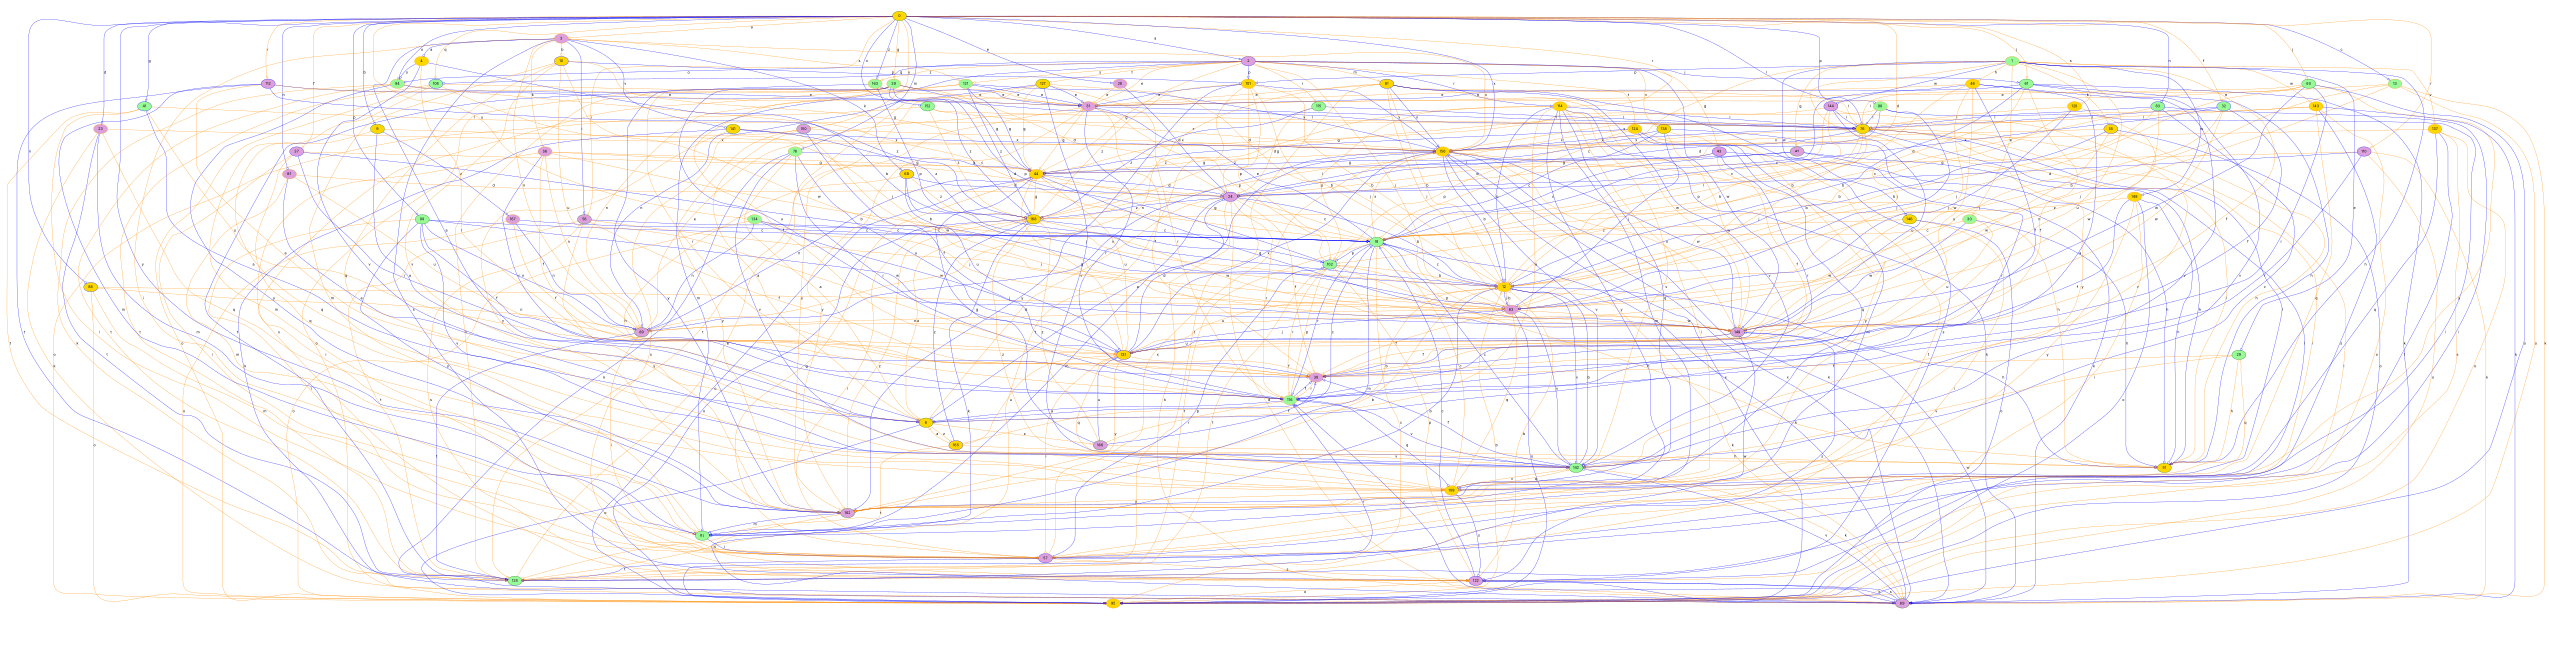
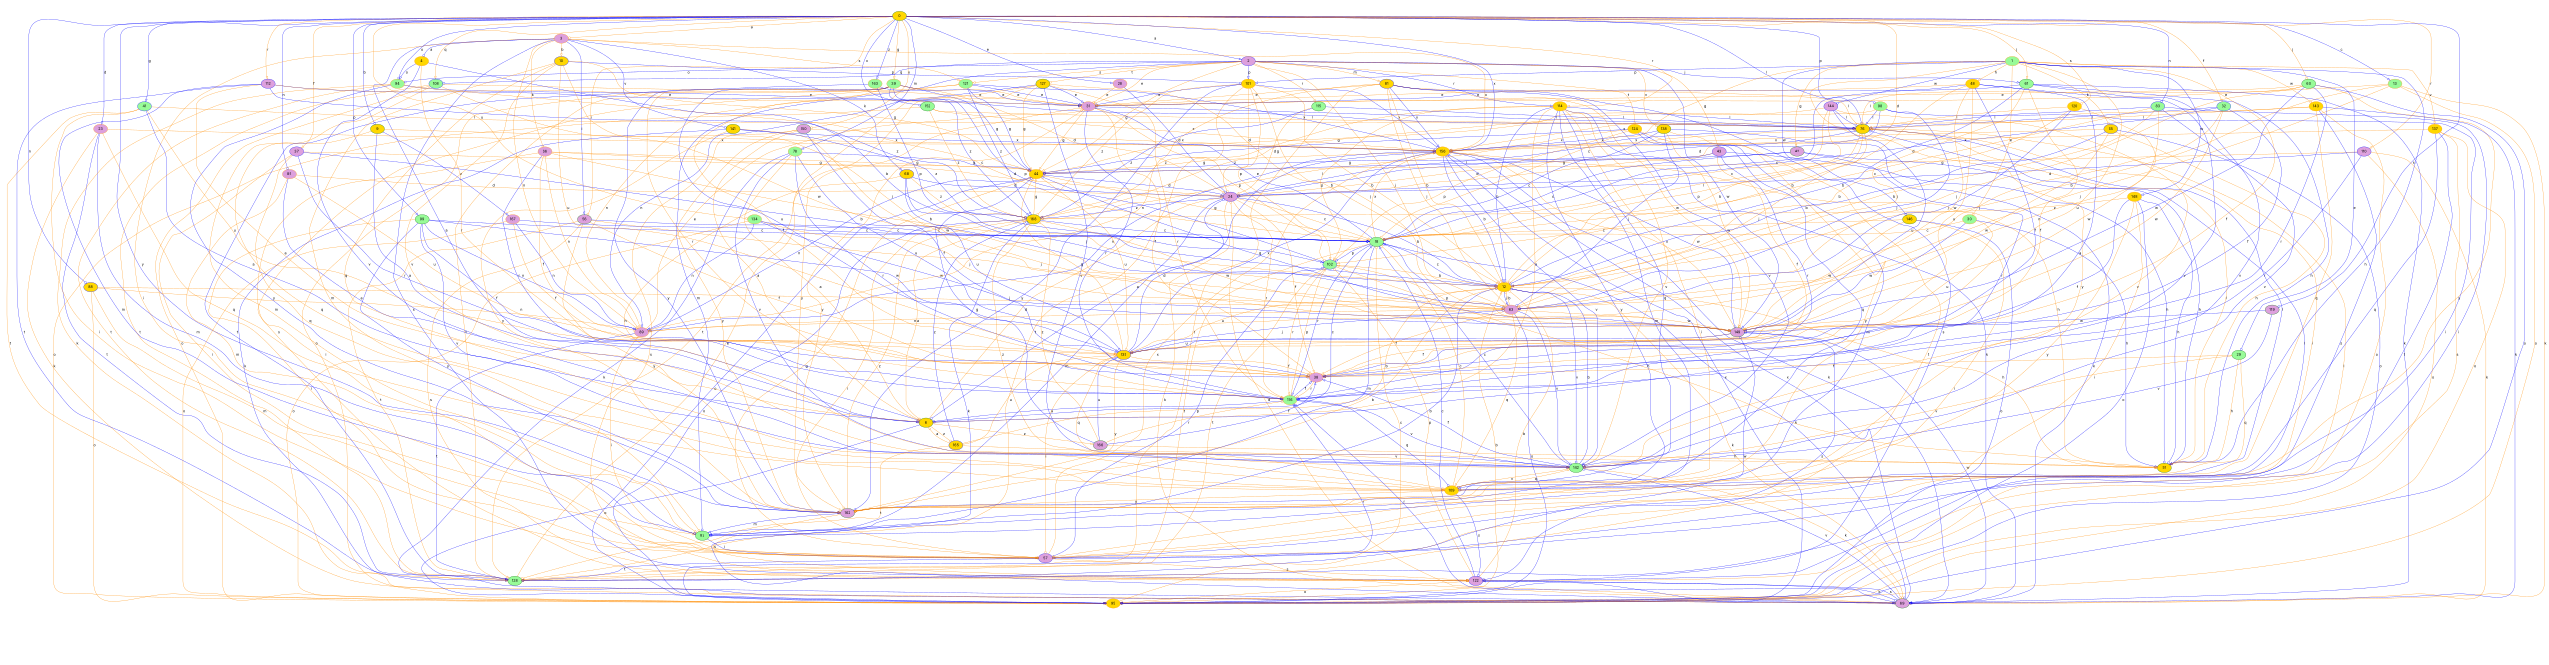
edge "2" -> "163": removed, label "z"
edge "168" -> "44": arrowhead odot -> onormal
node "119": added
edge "12" -> "51": color blue -> darkorange
node "89": color darkgreen -> darkorange
